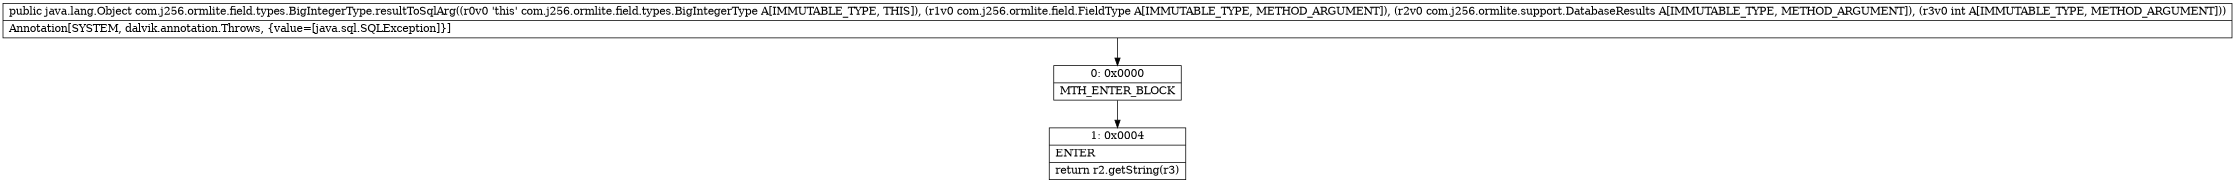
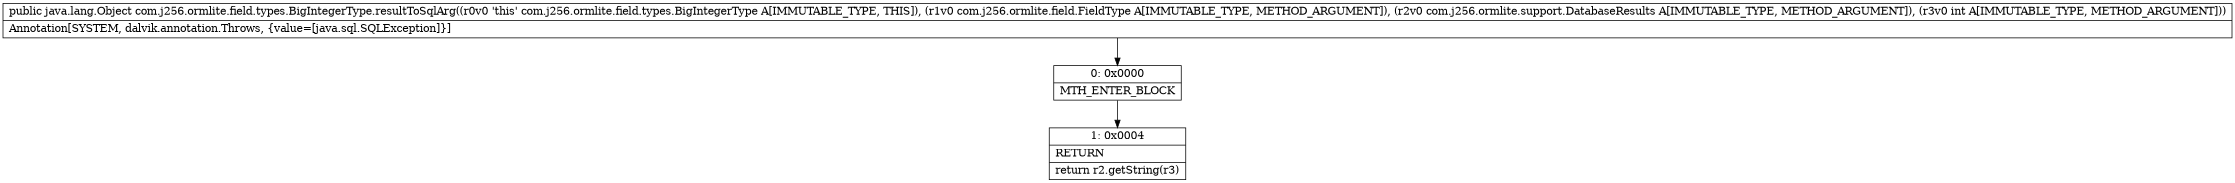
node "1: 0x0004": text "ENTER" -> "RETURN"
